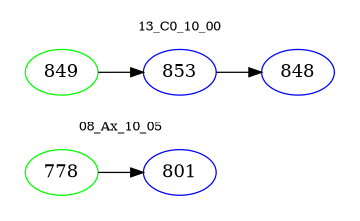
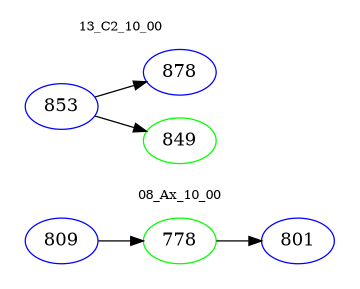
cluster "13_C0_10_00": label "13_C0_10_00" -> "13_C2_10_00"
edge "849" -> "853": reversed
node "848": label "848" -> "878"
cluster "08_Ax_10_05": label "08_Ax_10_05" -> "08_Ax_10_00"
node "809": added
